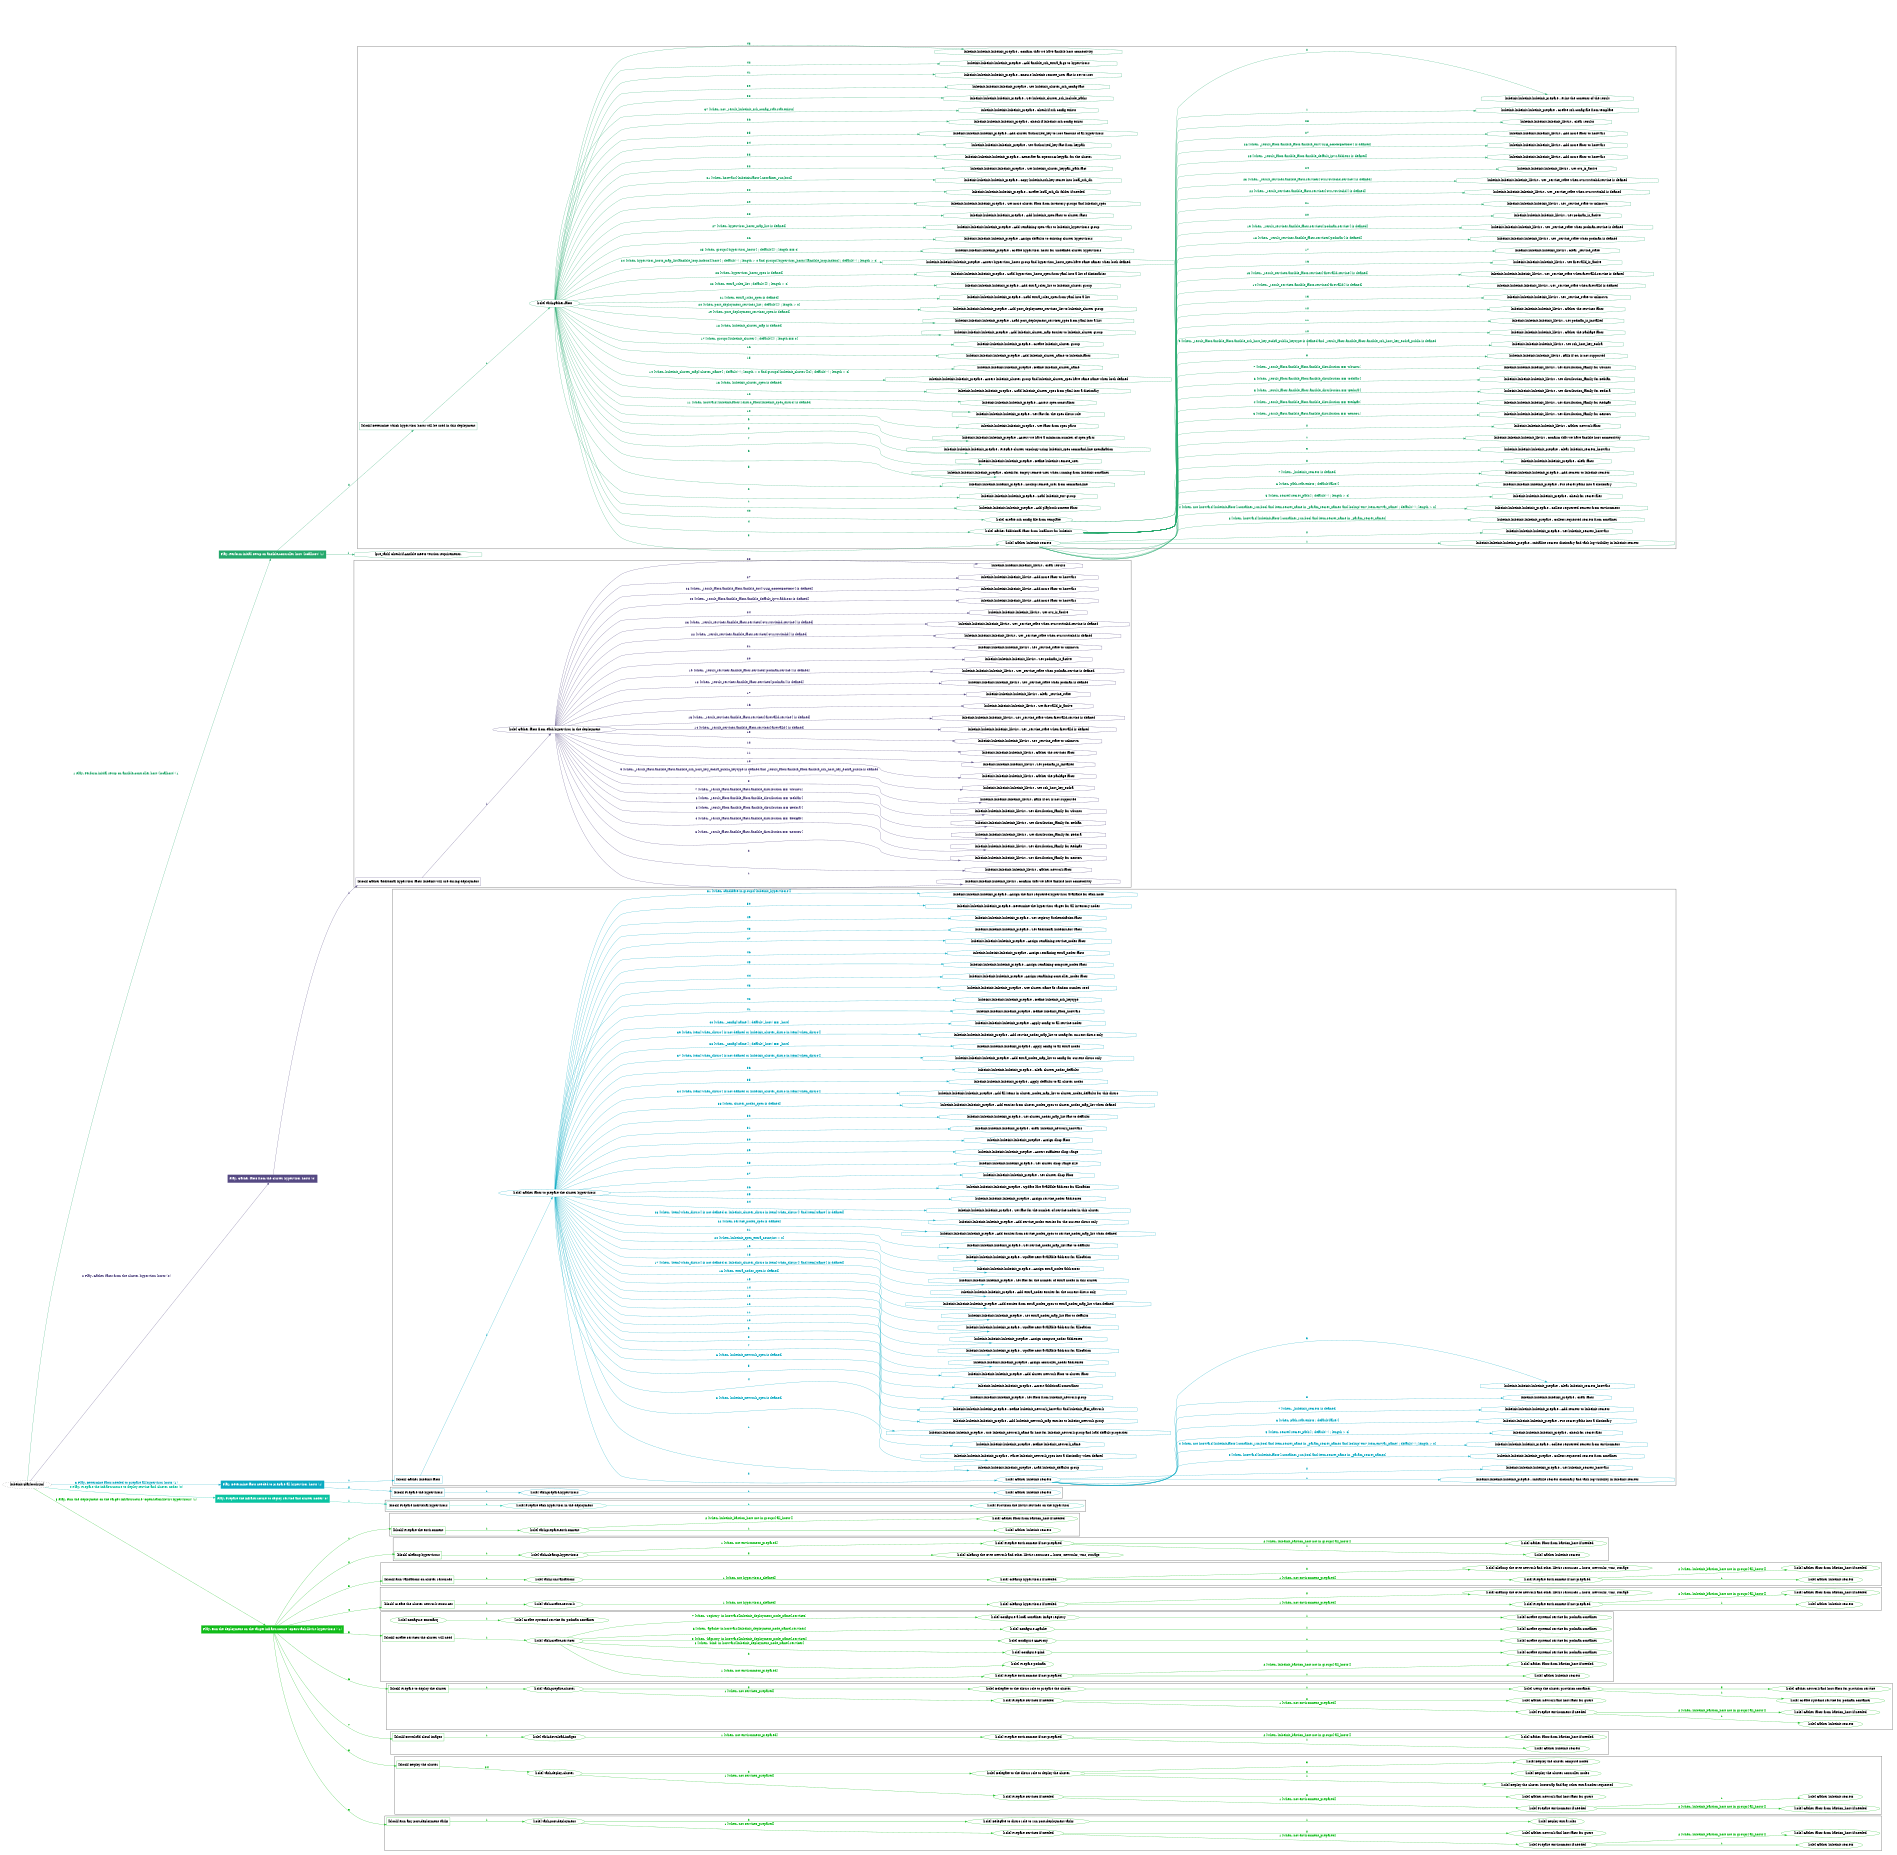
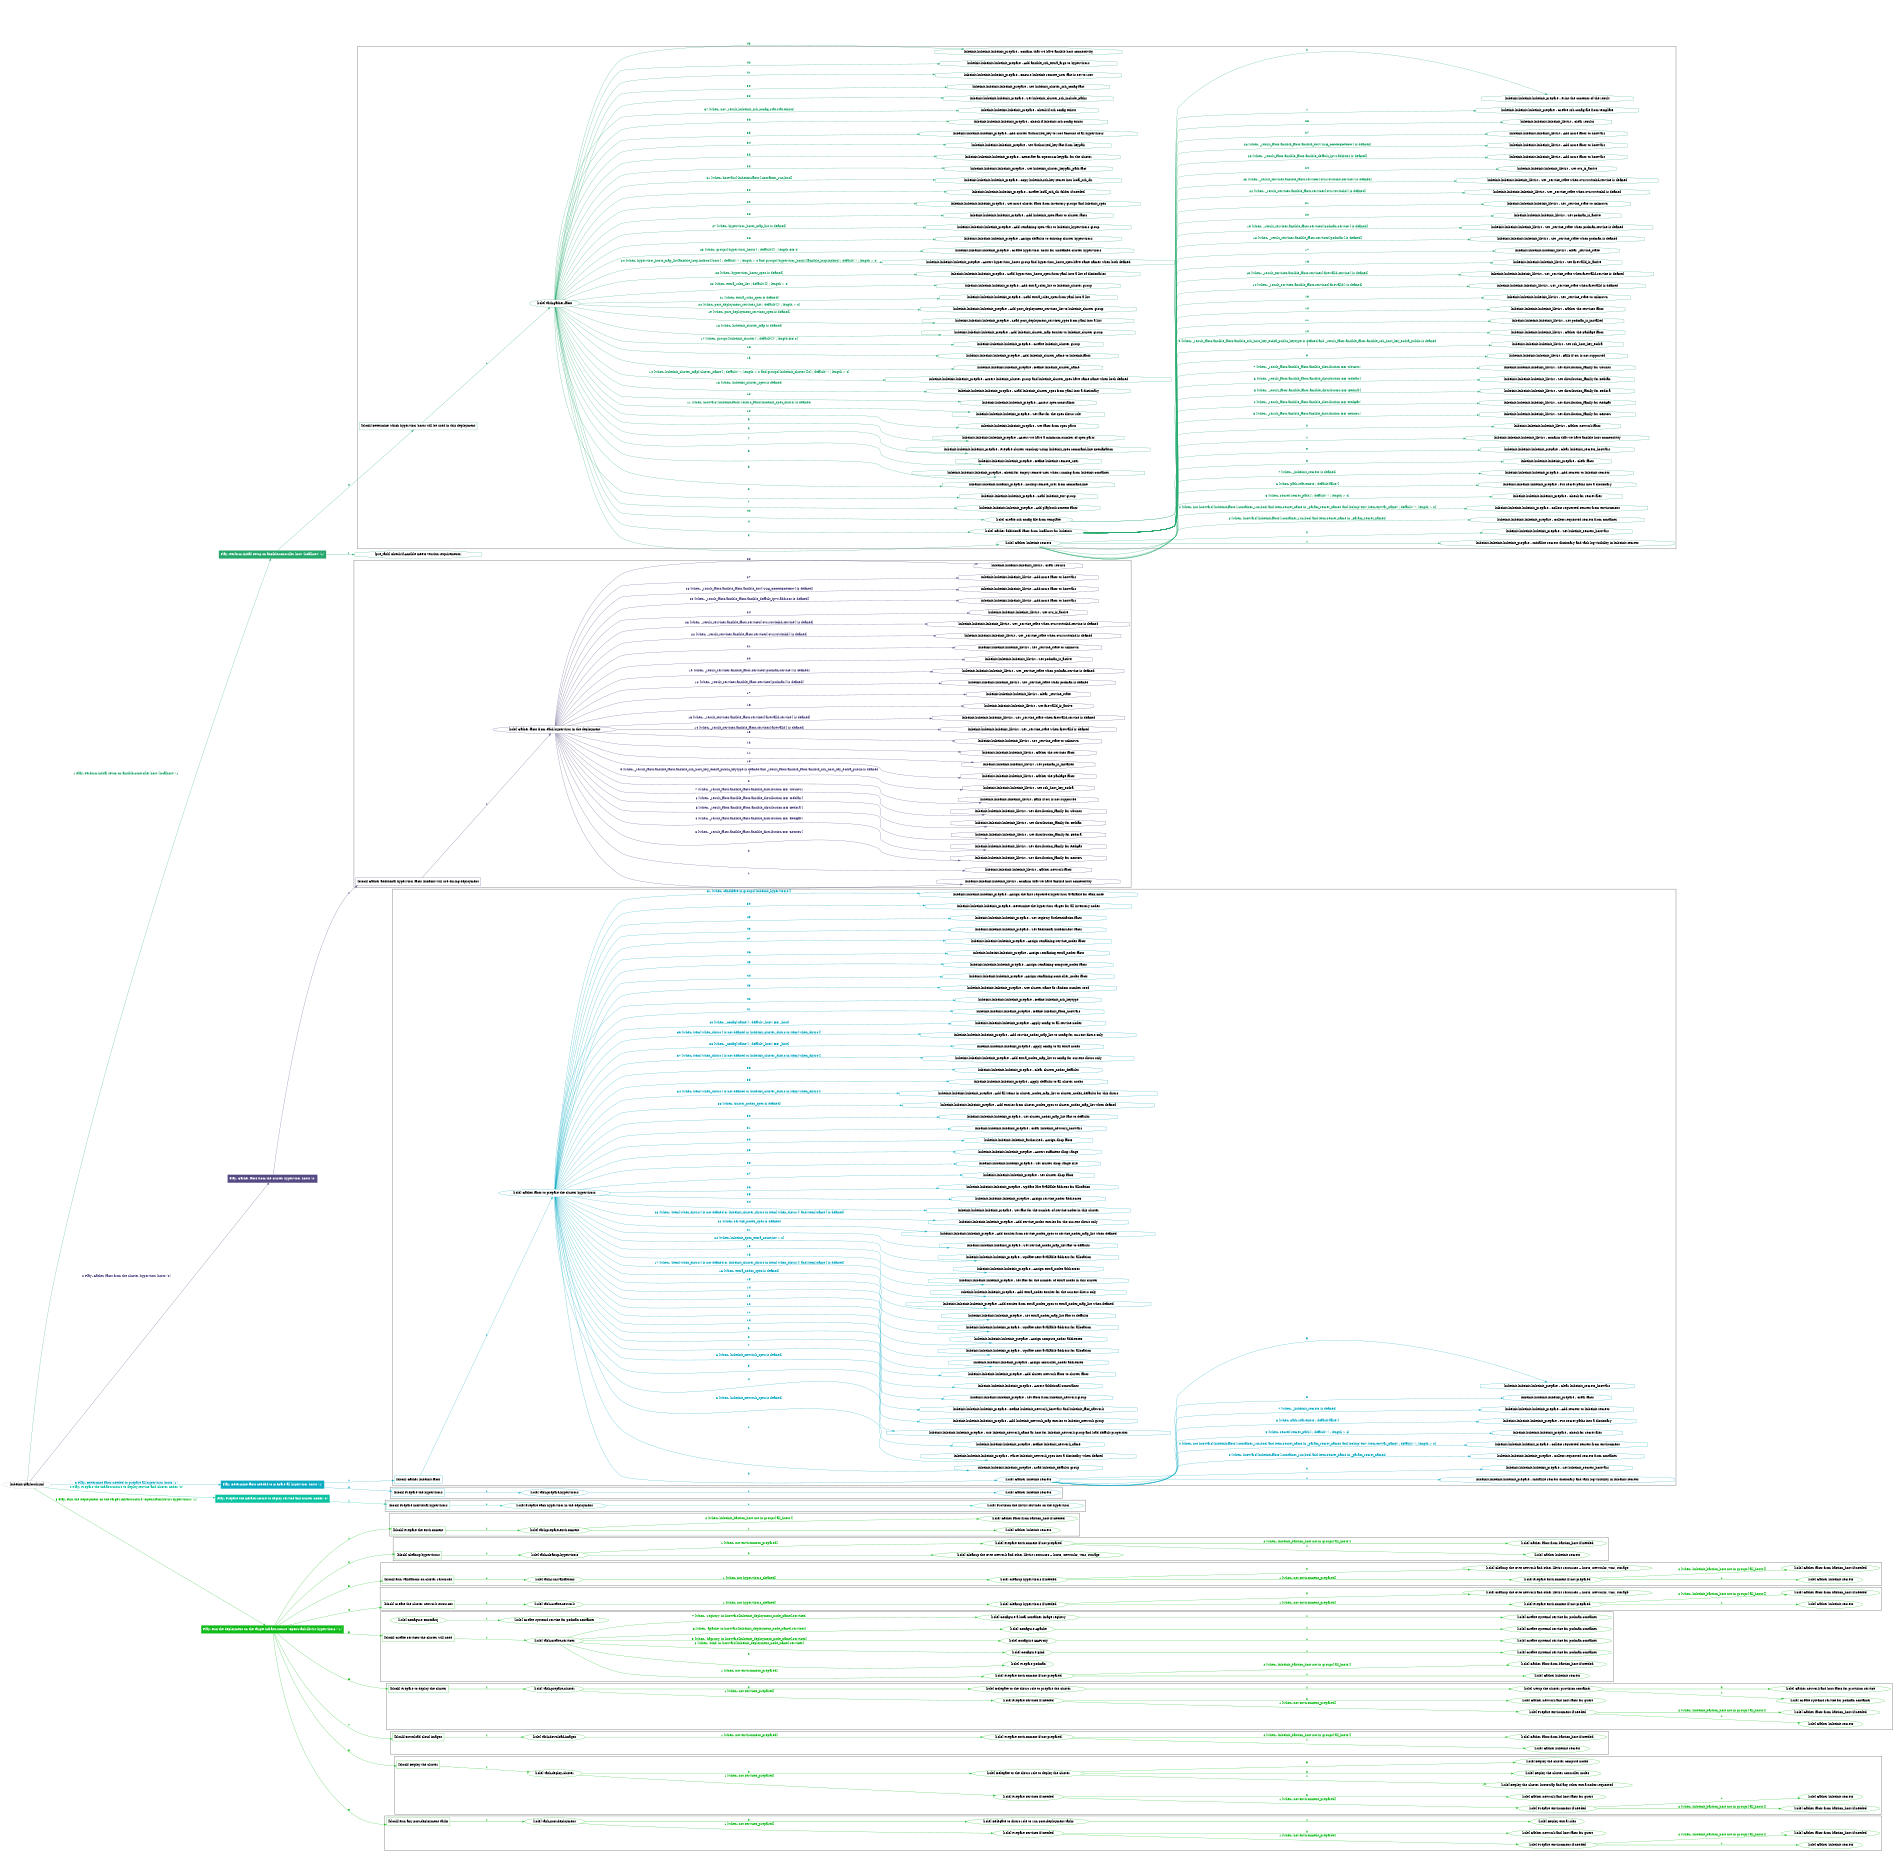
node "kubeinit.kubeinit.kubeinit_prepare : Assign dhcp facts": label "kubeinit.kubeinit.kubeinit_prepare : Assign dhcp facts" -> "kubeinit.kubeinit.kubeinit_authorized : Assign dhcp facts"
edge "[block] Deploy the cluster" -> "[role] task-deploy-cluster": label "24 " -> "1 "
